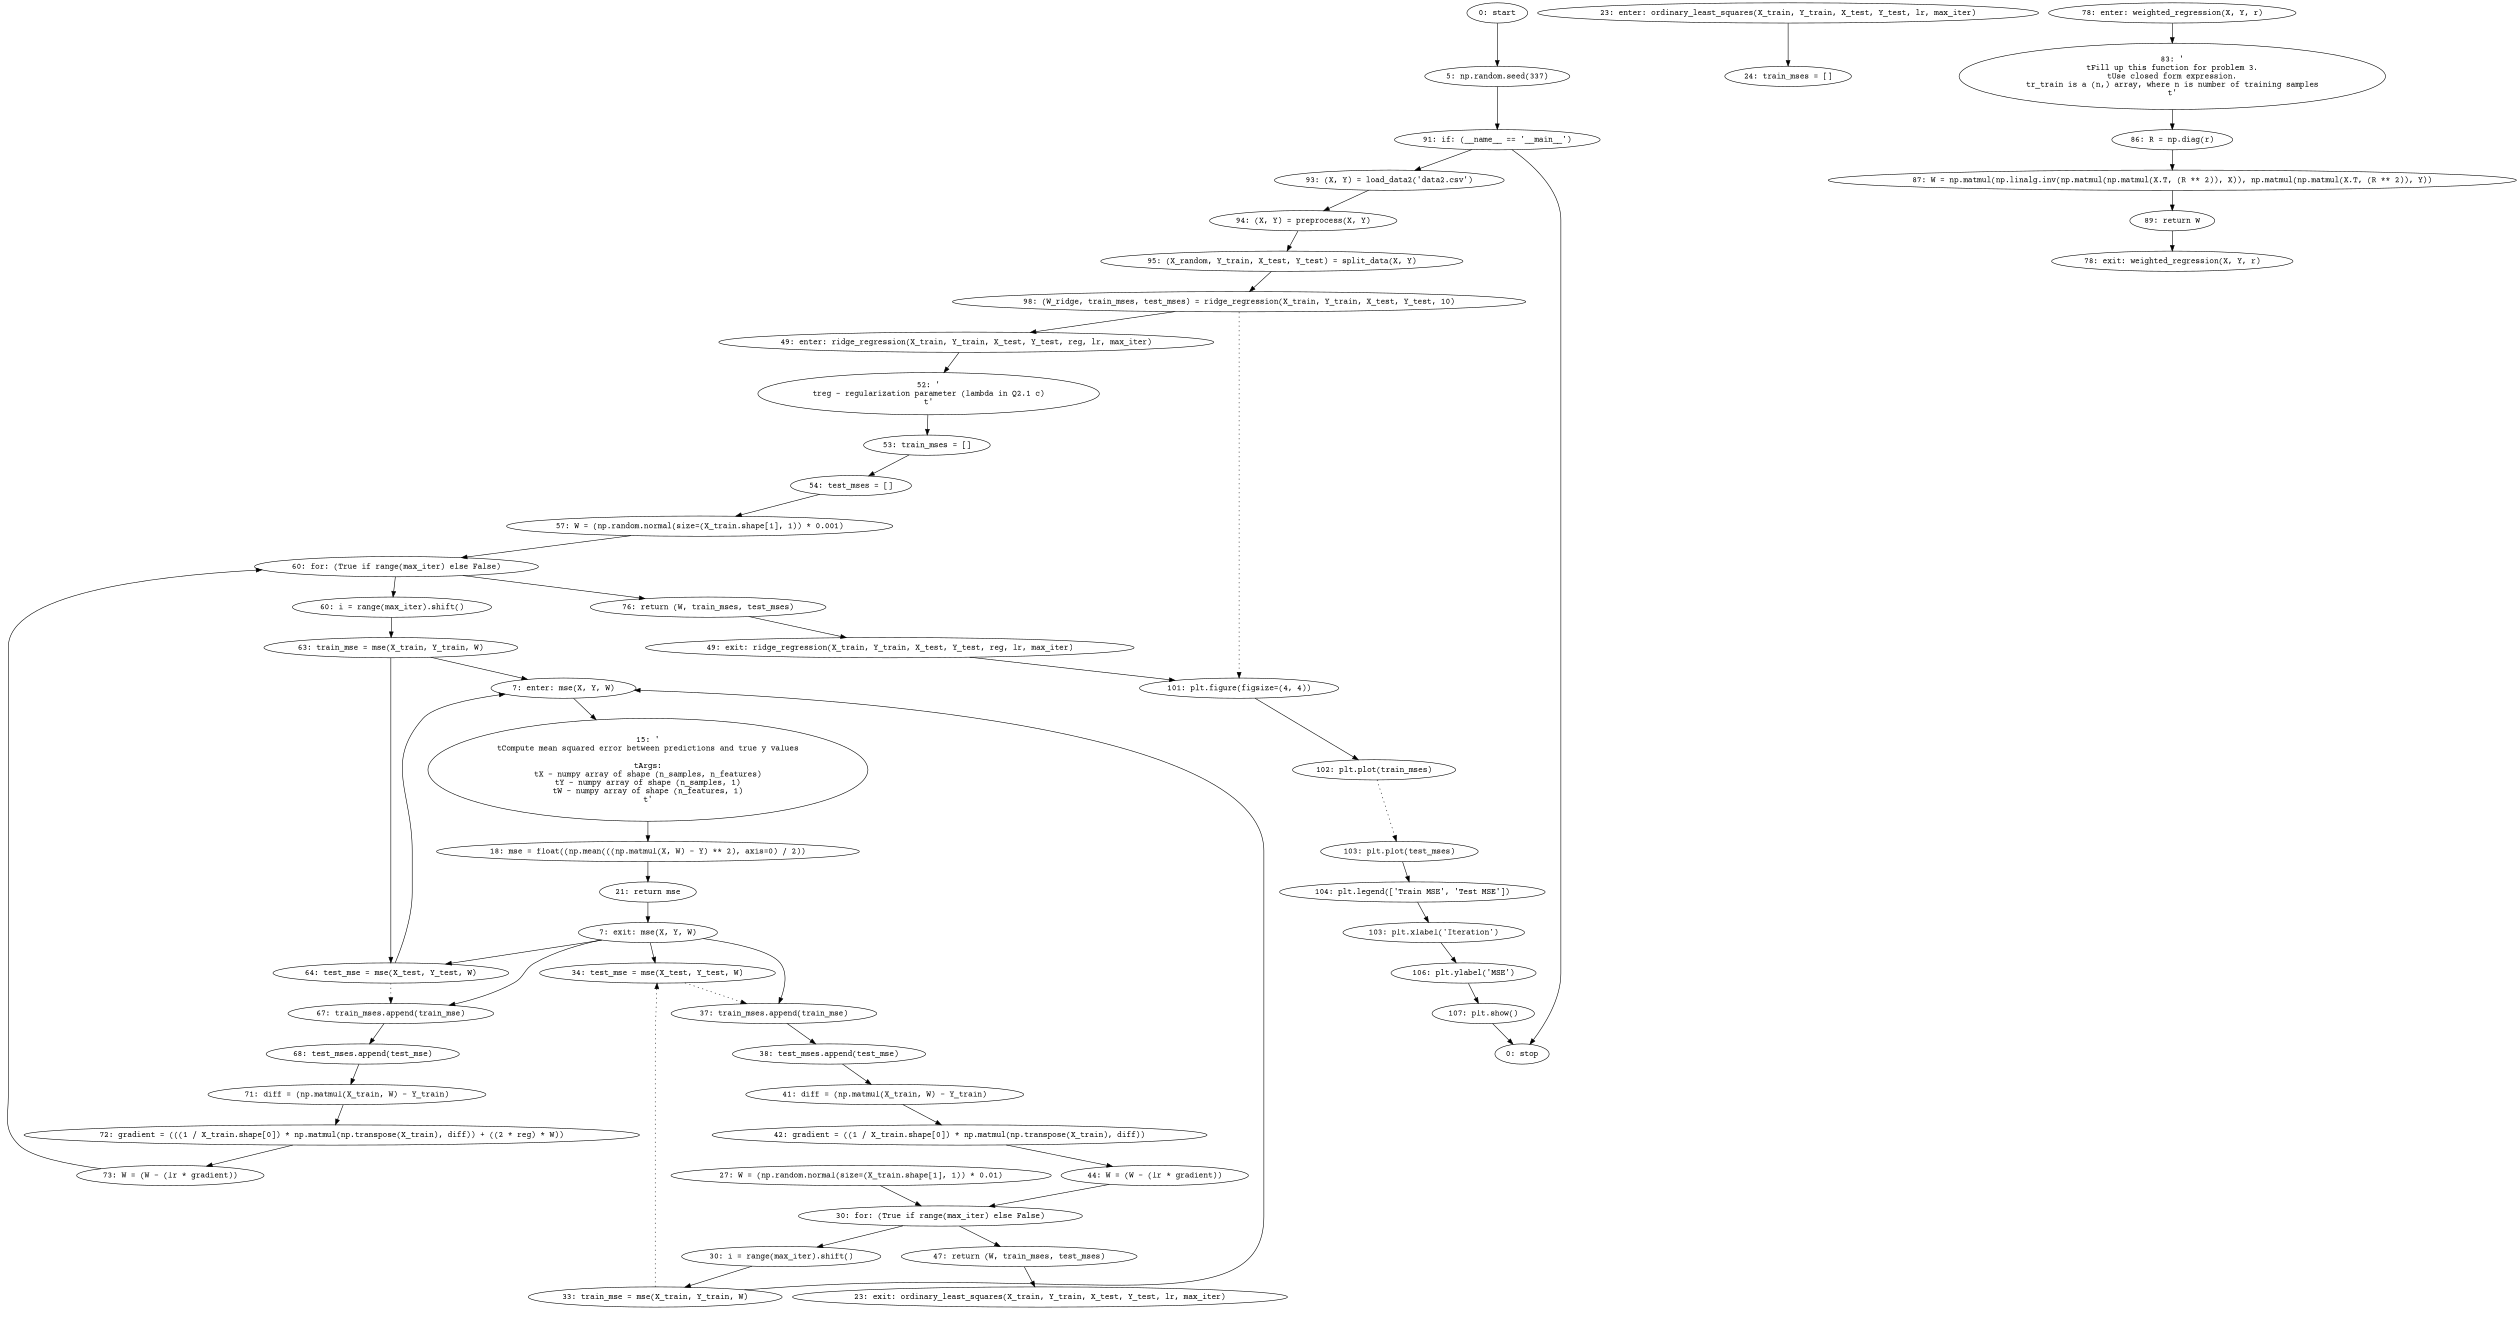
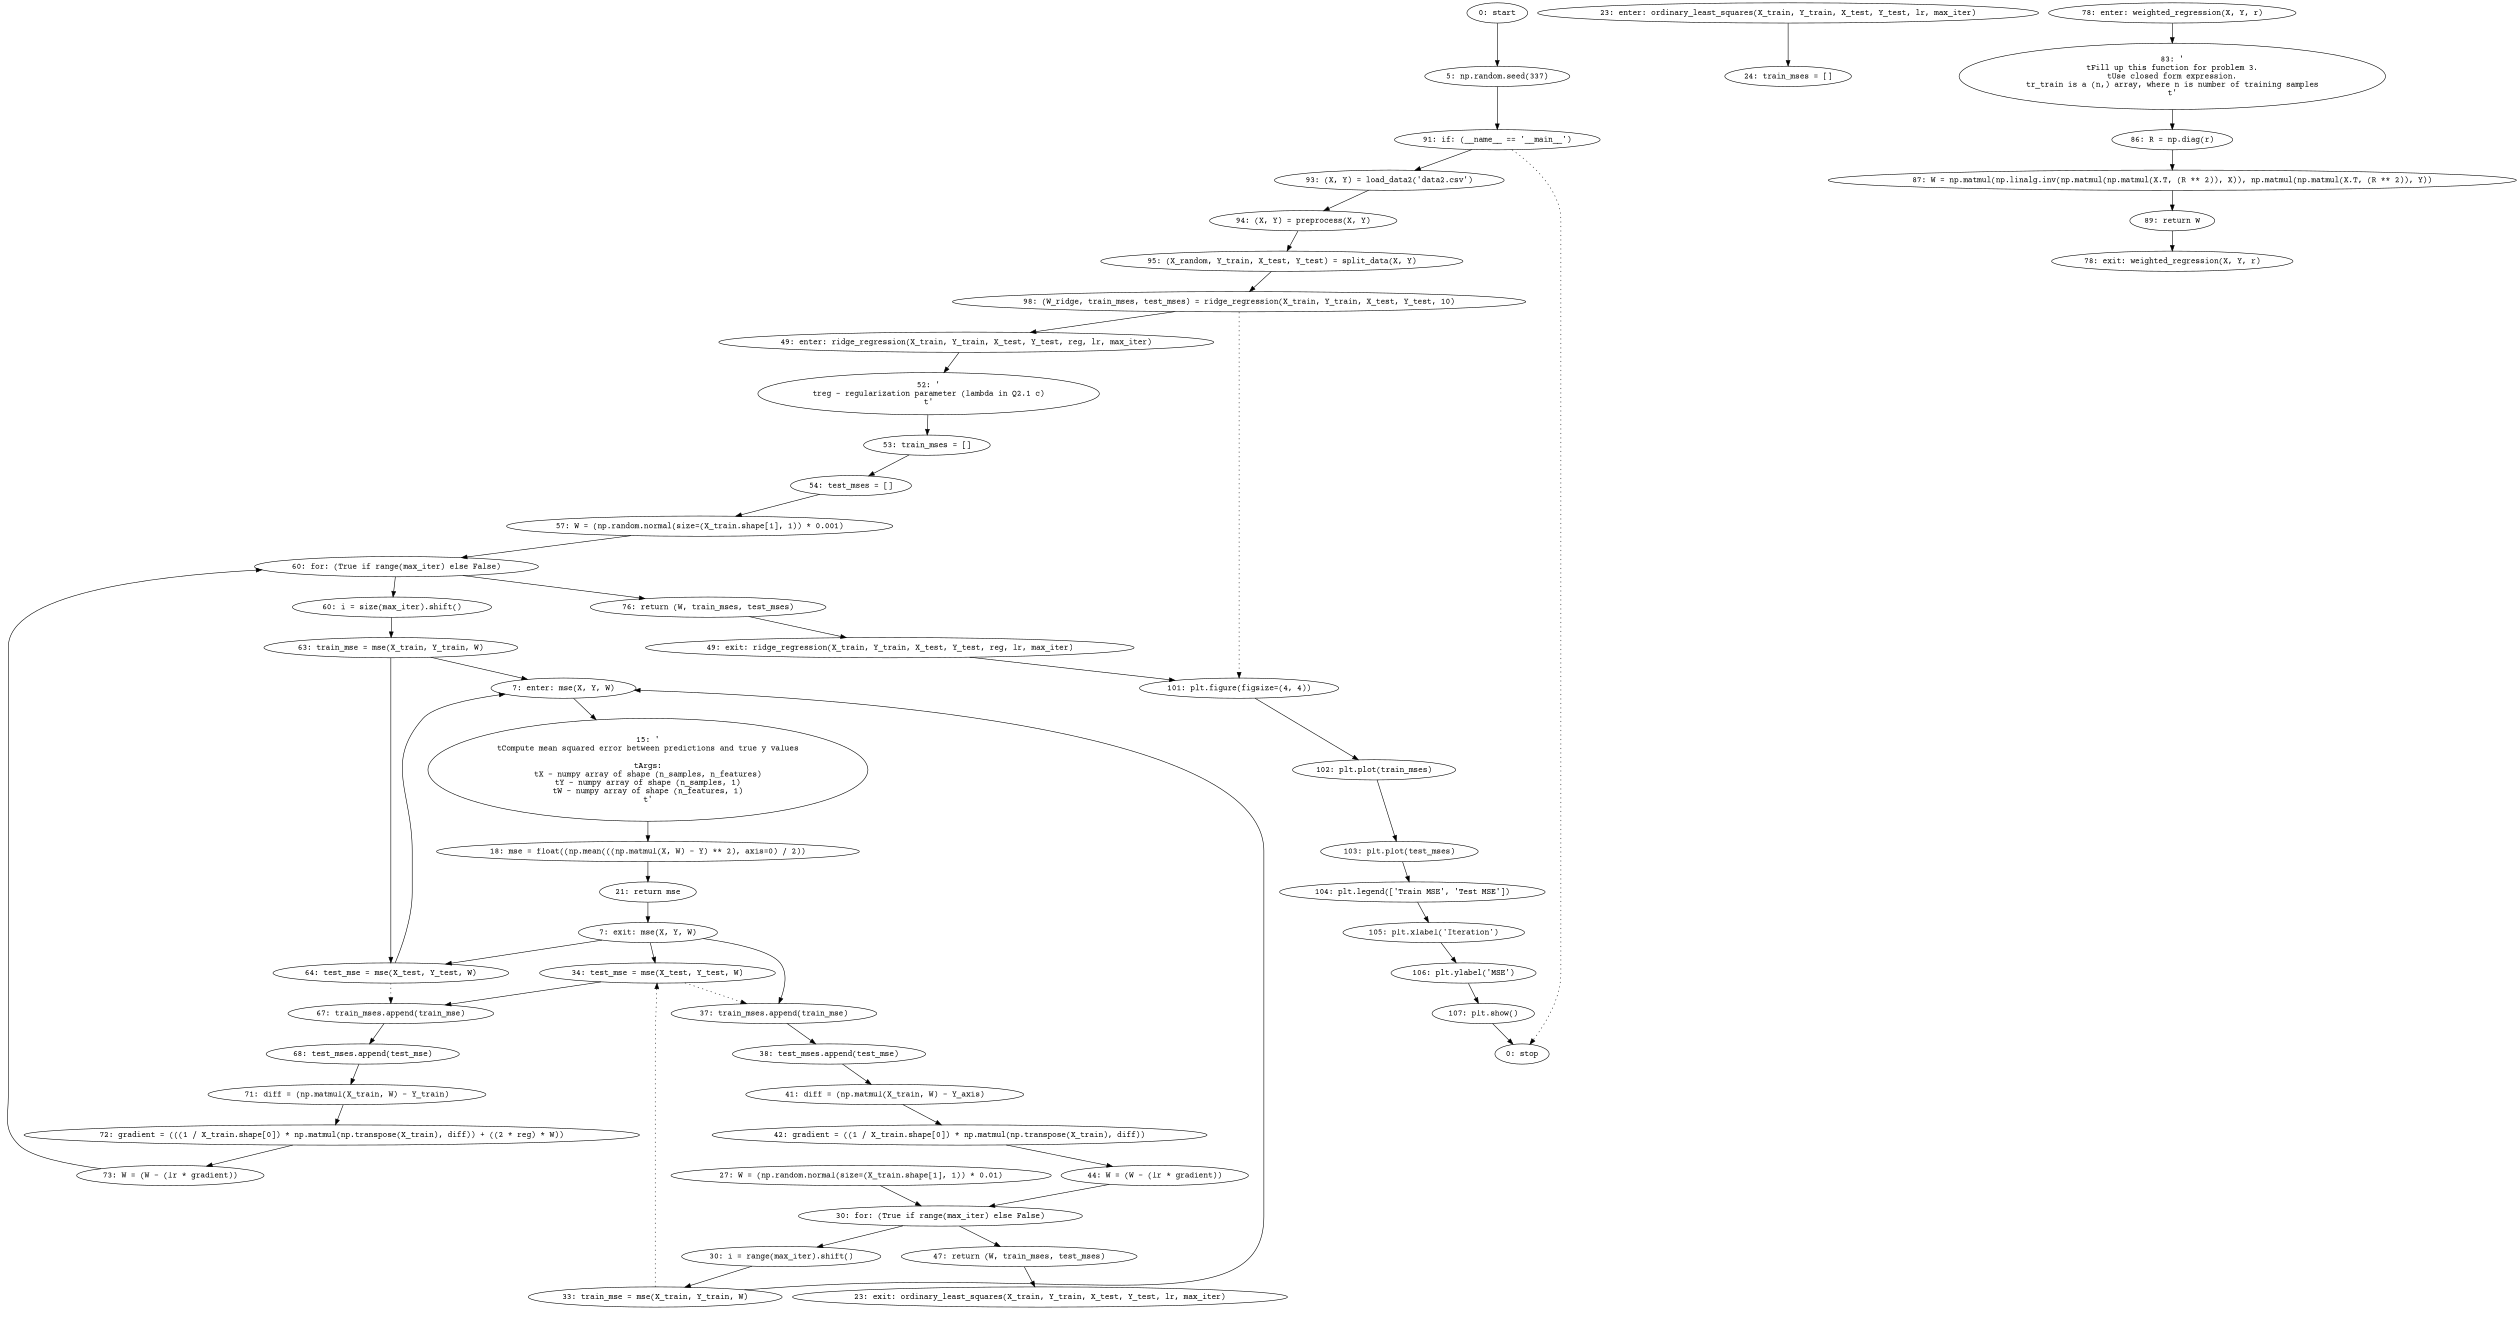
edge "91: if: (__name__ == '__main__')" -> "0: stop": style solid -> dotted
node "60: i = range(max_iter).shift()": label "60: i = range(max_iter).shift()" -> "60: i = size(max_iter).shift()"
edge "102: plt.plot(train_mses)" -> "103: plt.plot(test_mses)": style dotted -> solid
node "103: plt.xlabel('Iteration')": label "103: plt.xlabel('Iteration')" -> "105: plt.xlabel('Iteration')"
edge "7: exit: mse(X, Y, W)" -> "67: train_mses.append(train_mse)": now "34: test_mse = mse(X_test, Y_test, W)" -> "67: train_mses.append(train_mse)"
node "41: diff = (np.matmul(X_train, W) - Y_train)": label "41: diff = (np.matmul(X_train, W) - Y_train)" -> "41: diff = (np.matmul(X_train, W) - Y_axis)"
